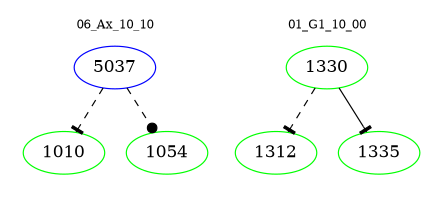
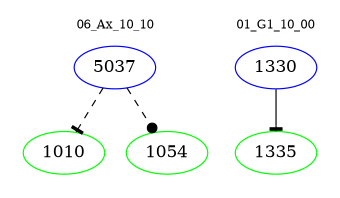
node "1330": color green -> blue
node "1312": removed
